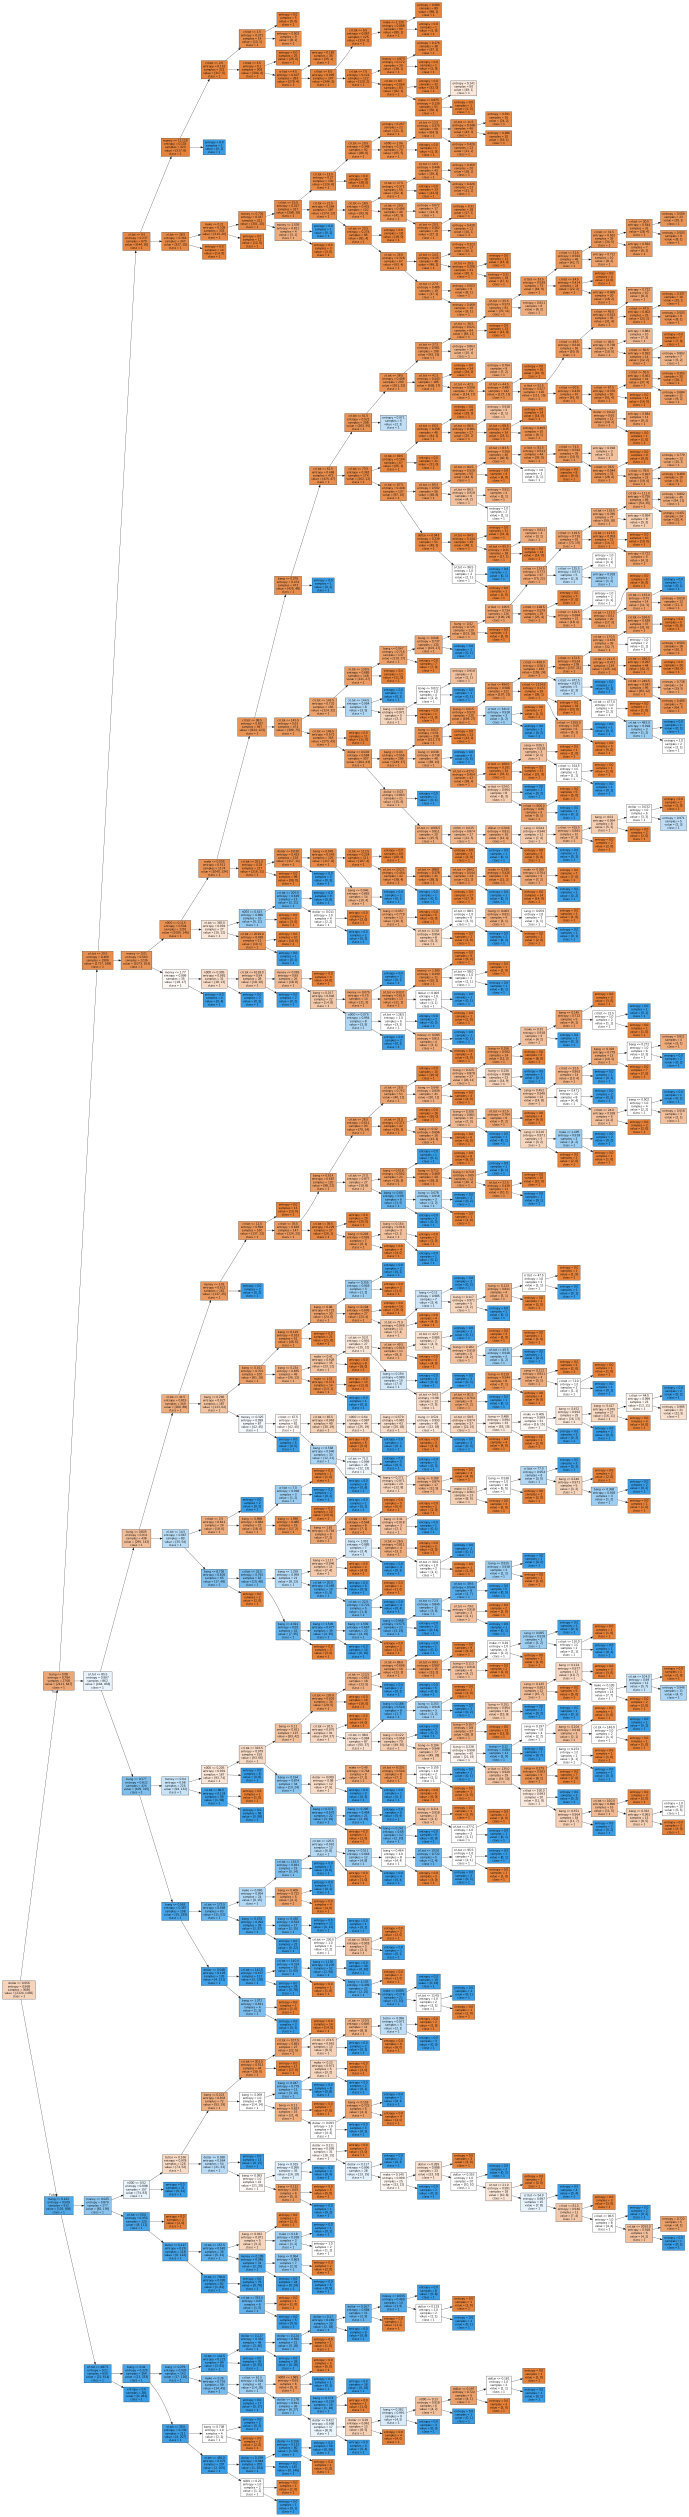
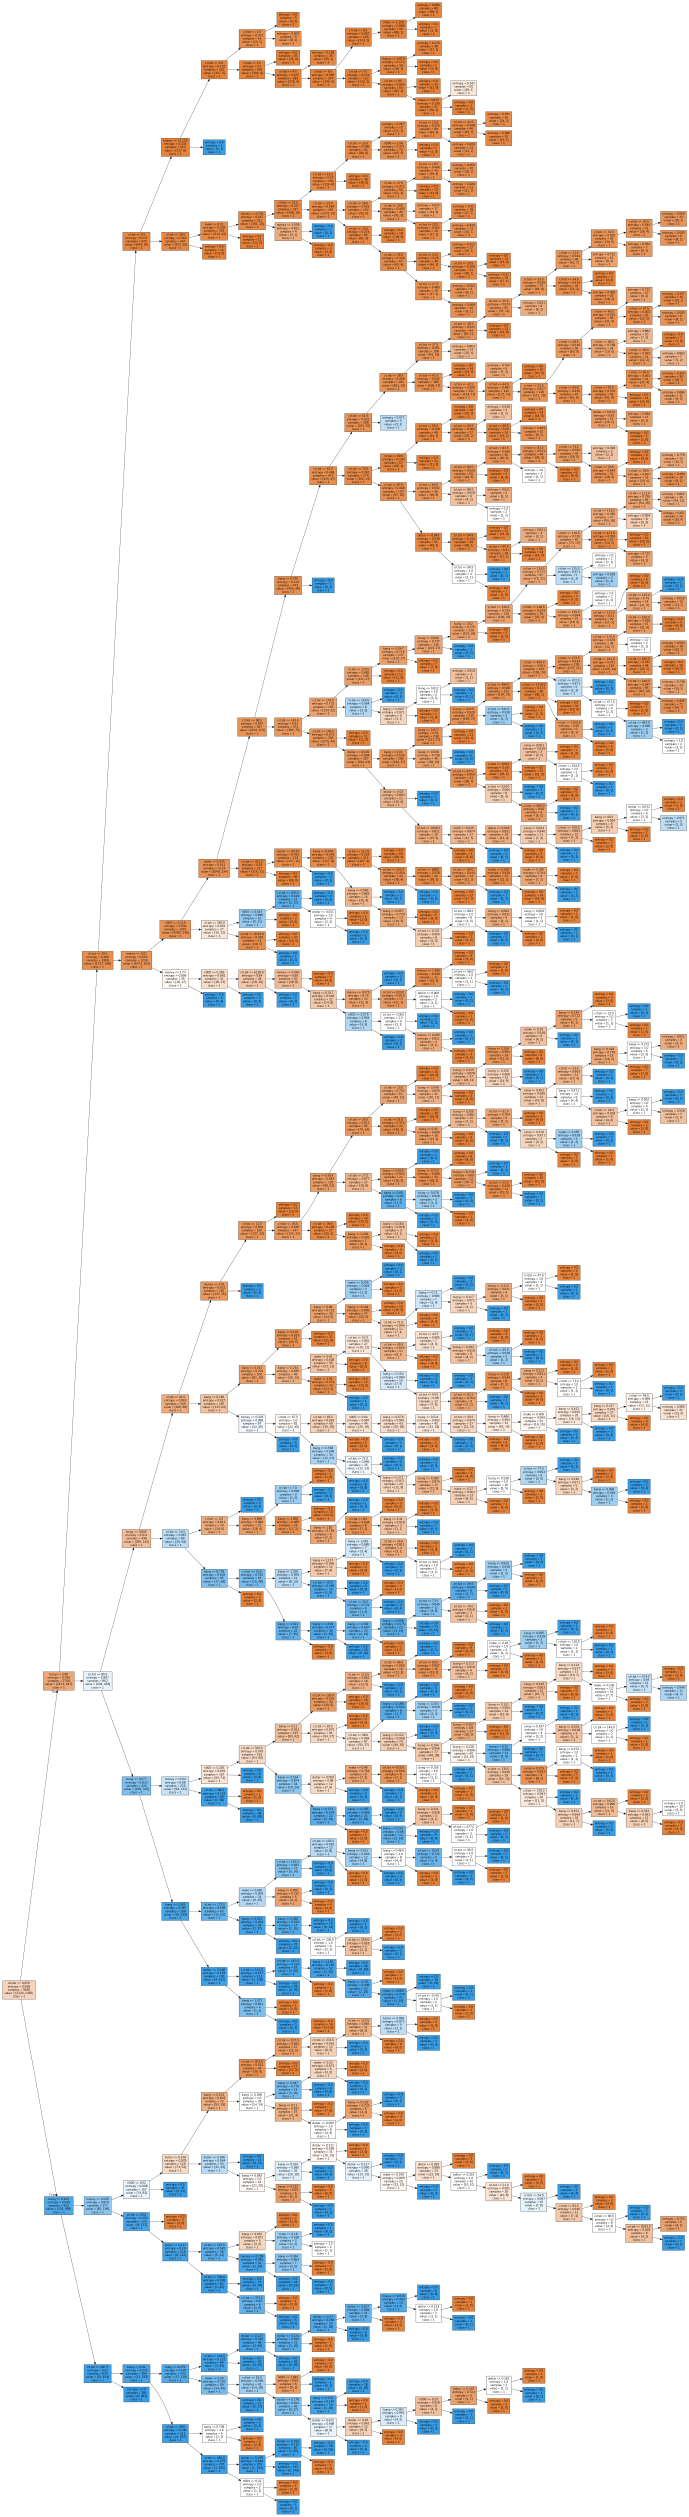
node "entropy = 0.0 money = 145 value = [0, 145] class = 1": label "entropy = 0.0 money = 145 value = [0, 145] class = 1" -> "entropy = 0.0 samples = 145 value = [0, 145] class = 1"
